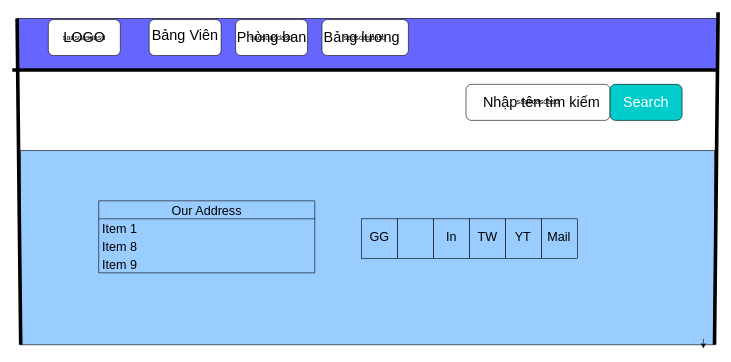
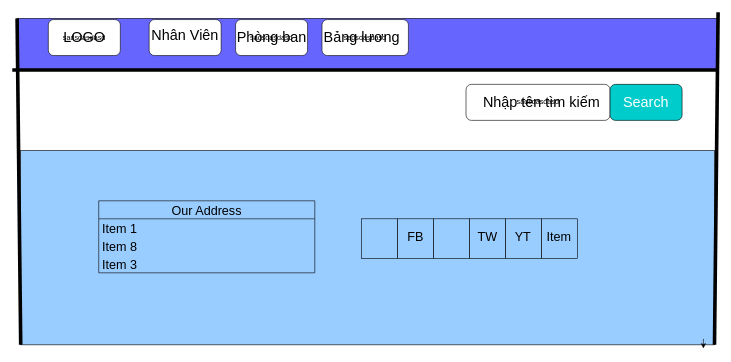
node "Bảng Viên": label "Bảng Viên" -> "Nhân Viên"
node "GG": removed
node "FB": added
node "In": removed
node "Mail": label "Mail" -> "Item"
node "Item 9": label "Item 9" -> "Item 3"
